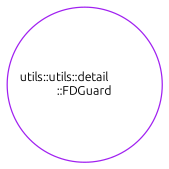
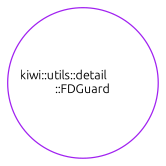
node "utils::utils::detail ::FDGuard": label "utils::utils::detail ::FDGuard" -> "kiwi::utils::detail ::FDGuard"
